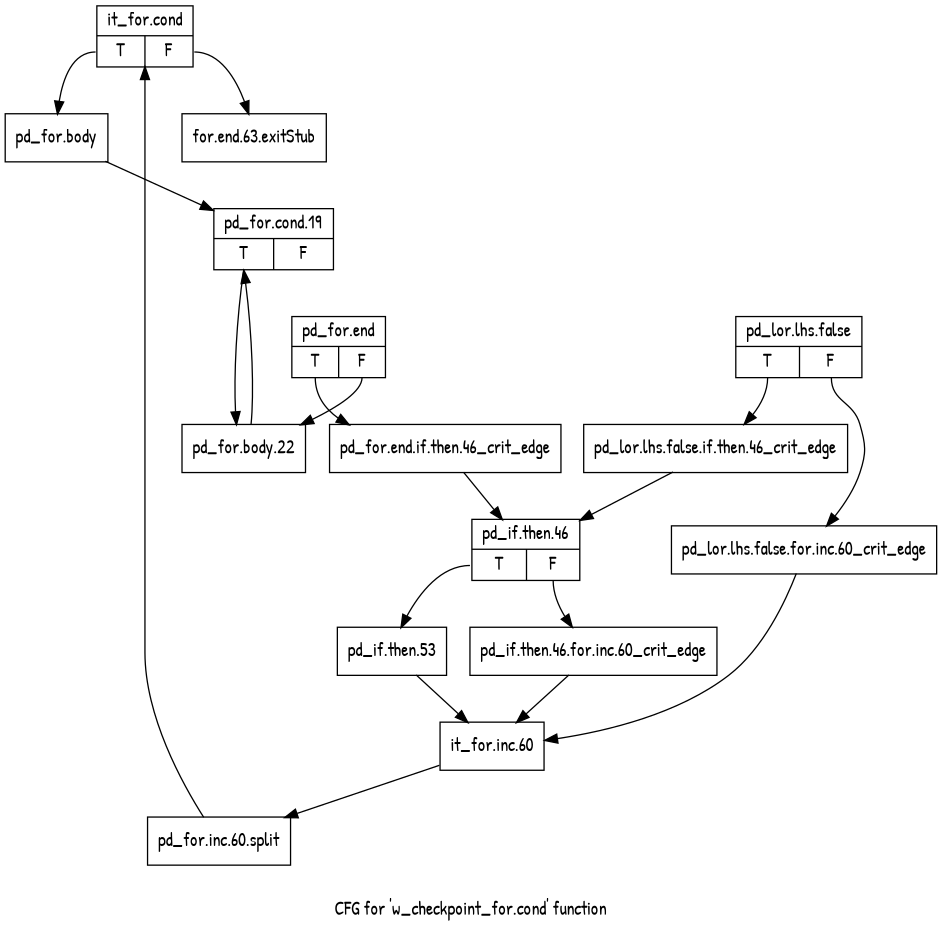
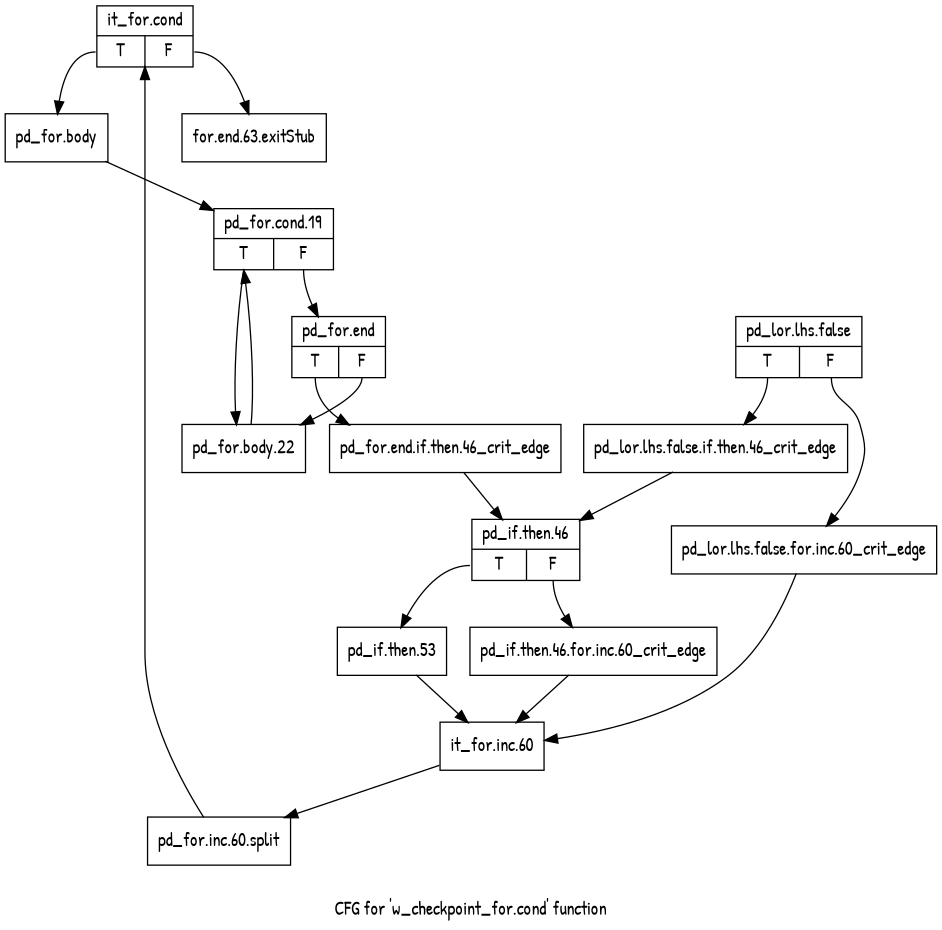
edge "pd_for.cond.19" -> "pd_for.end": added
